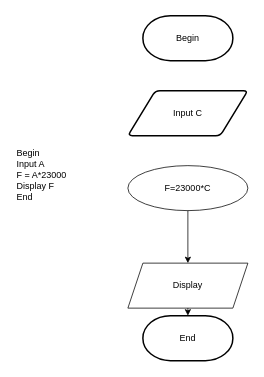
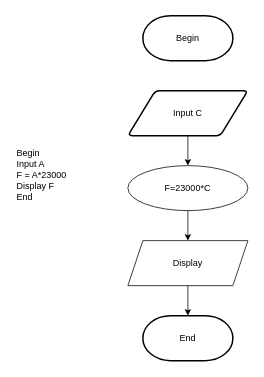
edge "Input C" -> "F=23000*C": added
node "Display": moved (188, 285) -> (188, 263)
